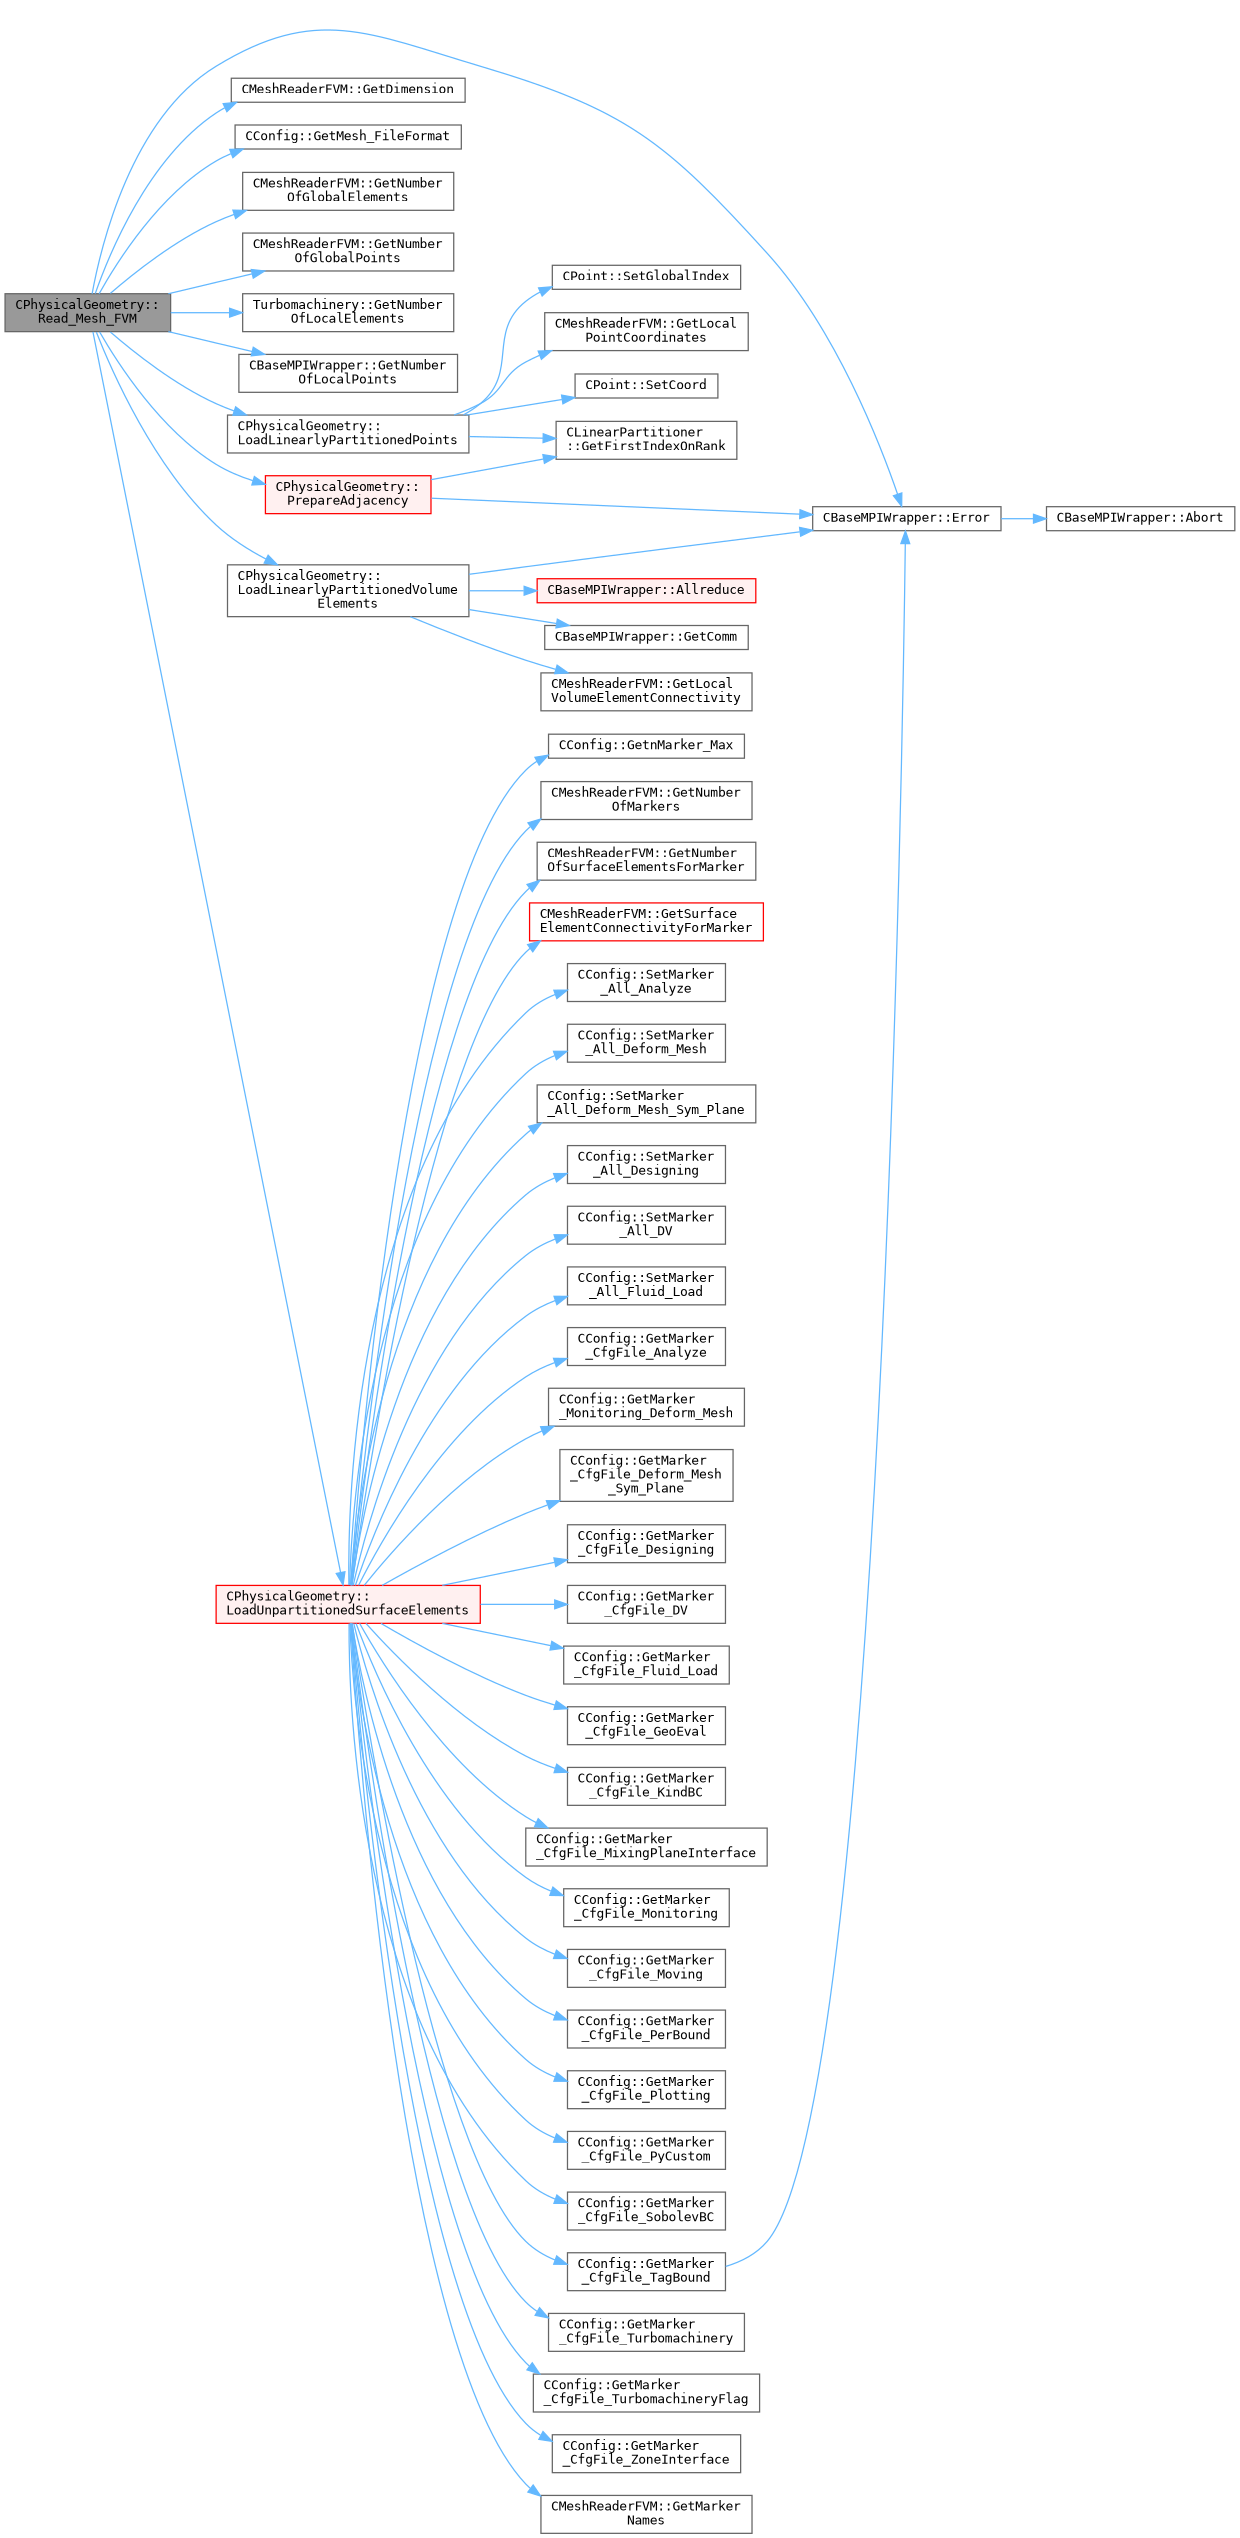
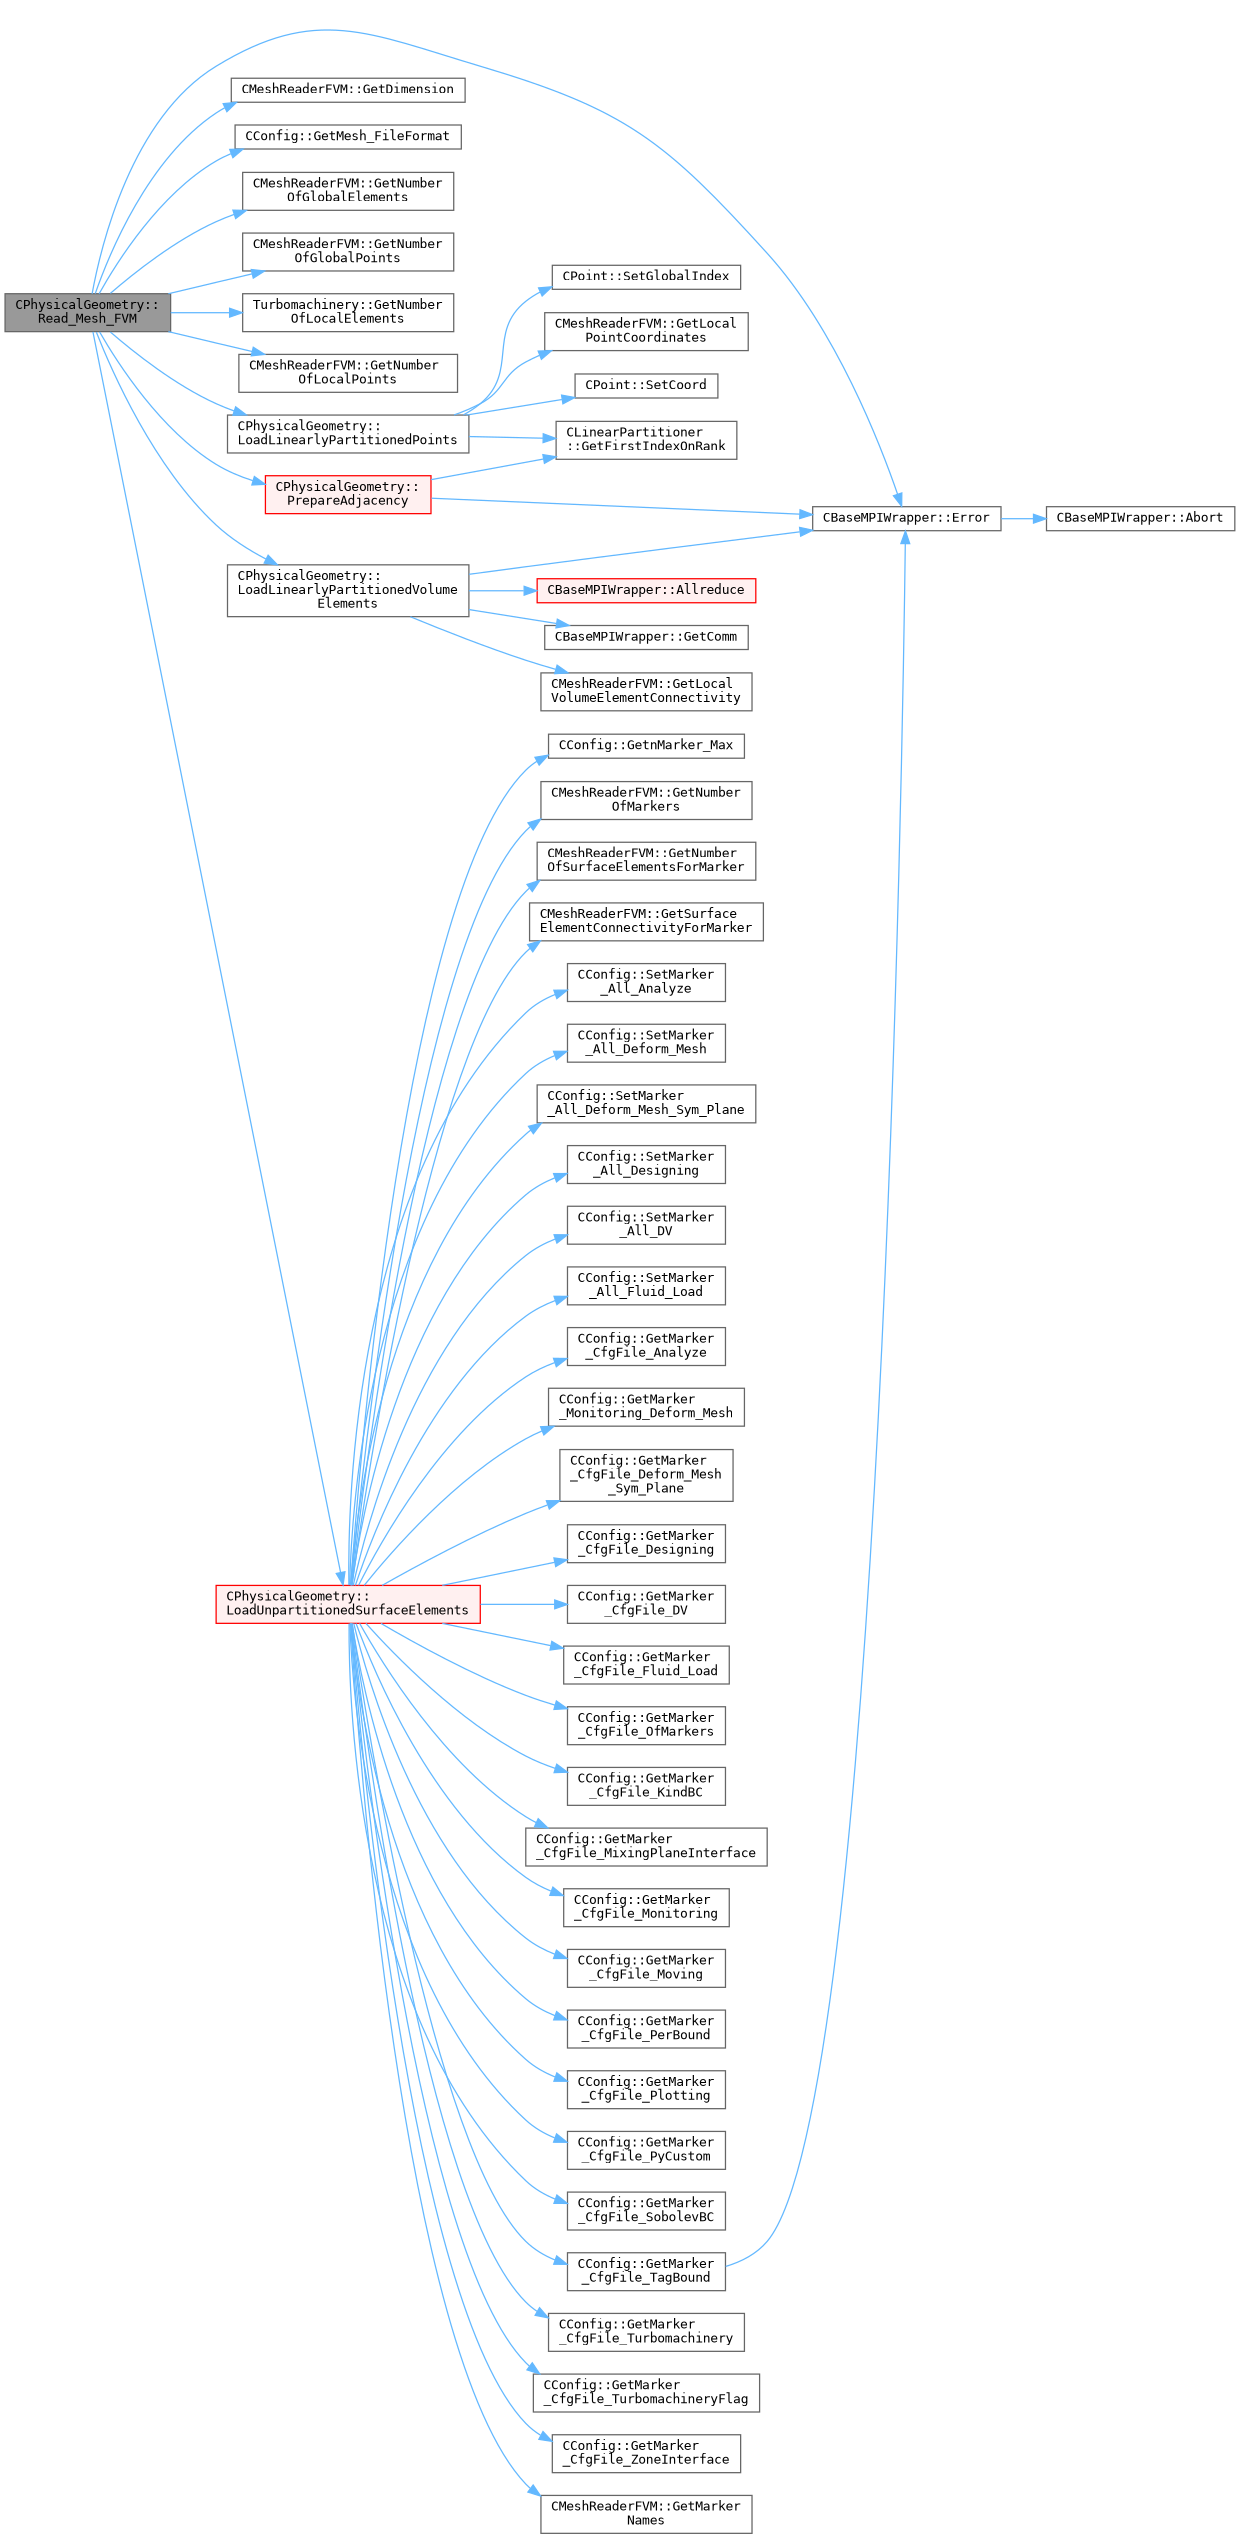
node "CBaseMPIWrapper::GetNumber OfLocalPoints": label "CBaseMPIWrapper::GetNumber OfLocalPoints" -> "CMeshReaderFVM::GetNumber OfLocalPoints"
node "CMeshReaderFVM::GetSurface ElementConnectivityForMarker": color red -> grey40
node "CConfig::GetMarker _CfgFile_GeoEval": label "CConfig::GetMarker _CfgFile_GeoEval" -> "CConfig::GetMarker _CfgFile_OfMarkers"
